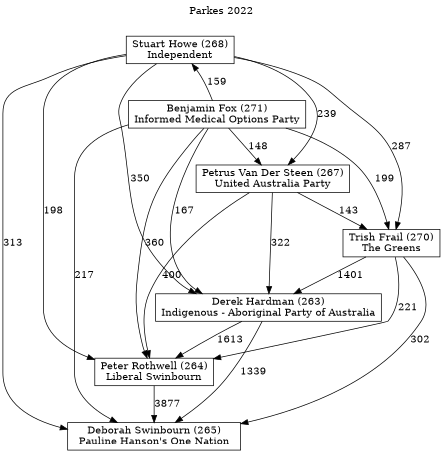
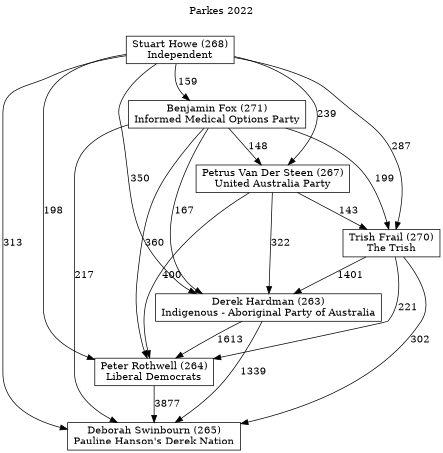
edge "Benjamin Fox (271) Informed Medical Options Party" -> "Stuart Howe (268) Independent": reversed
node "Trish Frail (270) The Greens": label "Trish Frail (270) The Greens" -> "Trish Frail (270) The Trish"
node "Peter Rothwell (264) Liberal Swinbourn": label "Peter Rothwell (264) Liberal Swinbourn" -> "Peter Rothwell (264) Liberal Democrats"
node "Deborah Swinbourn (265) Pauline Hanson's One Nation": label "Deborah Swinbourn (265) Pauline Hanson's One Nation" -> "Deborah Swinbourn (265) Pauline Hanson's Derek Nation"
